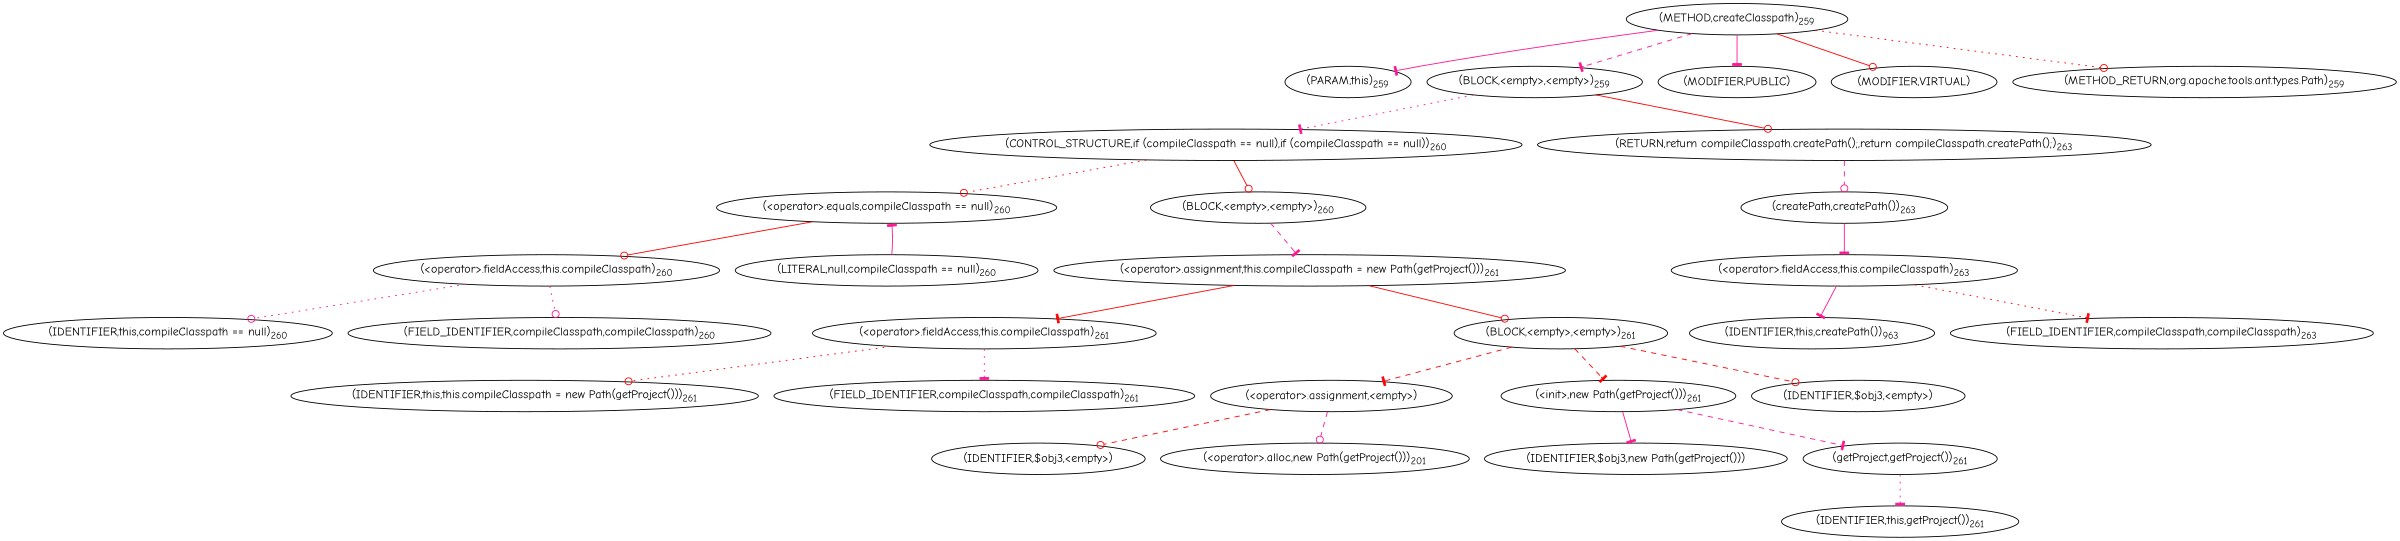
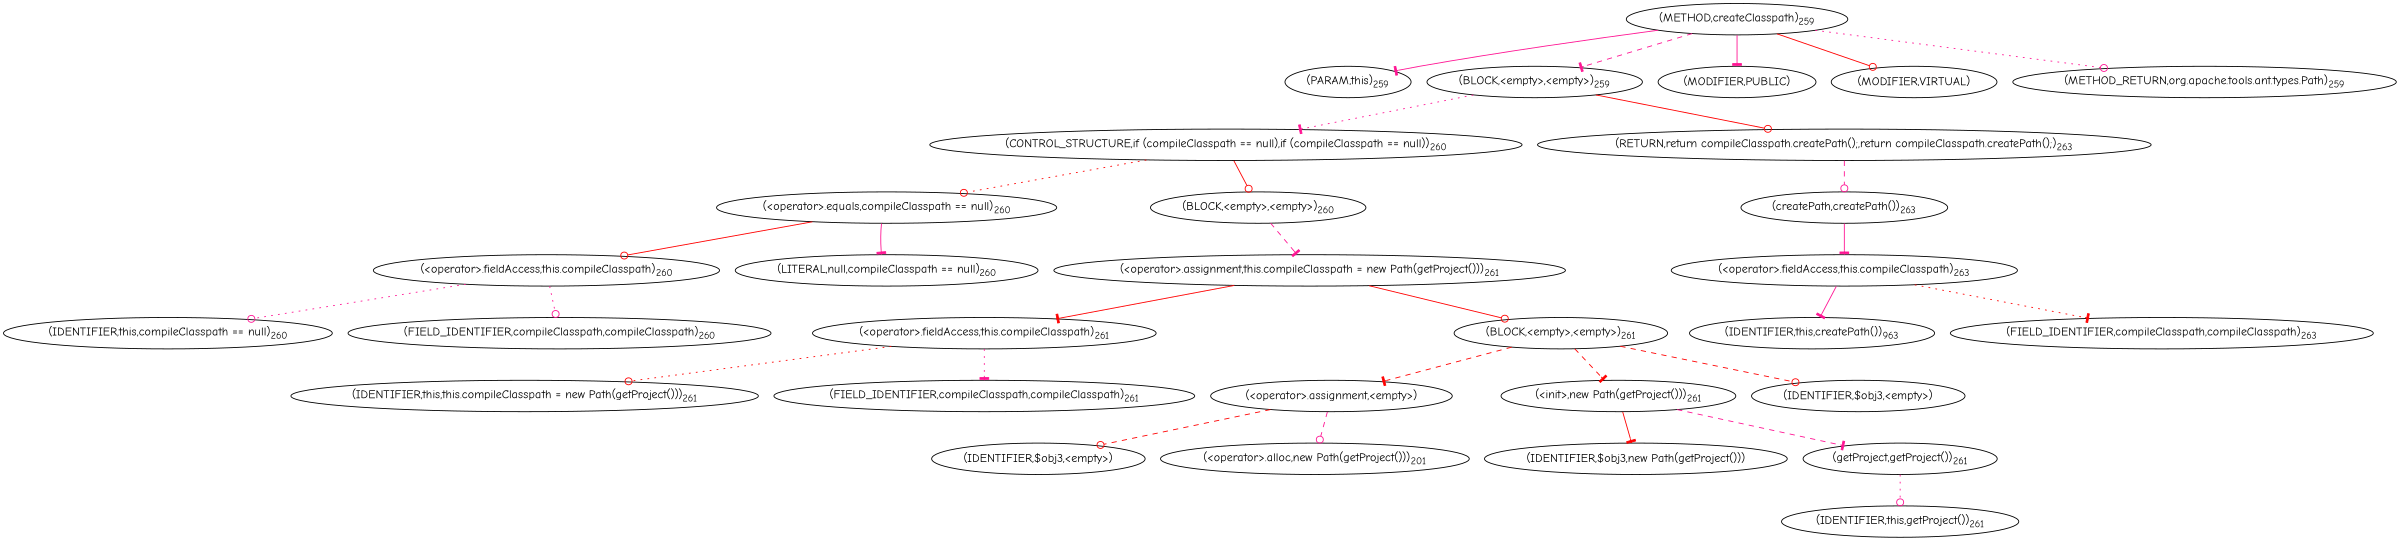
edge "(METHOD,createClasspath)" -> "(METHOD_RETURN,org.apache.tools.ant.types.Path)": color red -> deeppink
edge "(LITERAL,null,compileClasspath == null)" -> "(<operator>.equals,compileClasspath == null)": reversed
edge "(<init>,new Path(getProject()))" -> "(IDENTIFIER,$obj3,new Path(getProject()))": color deeppink -> red
edge "(getProject,getProject())" -> "(IDENTIFIER,this,getProject())": arrowhead tee -> odot
